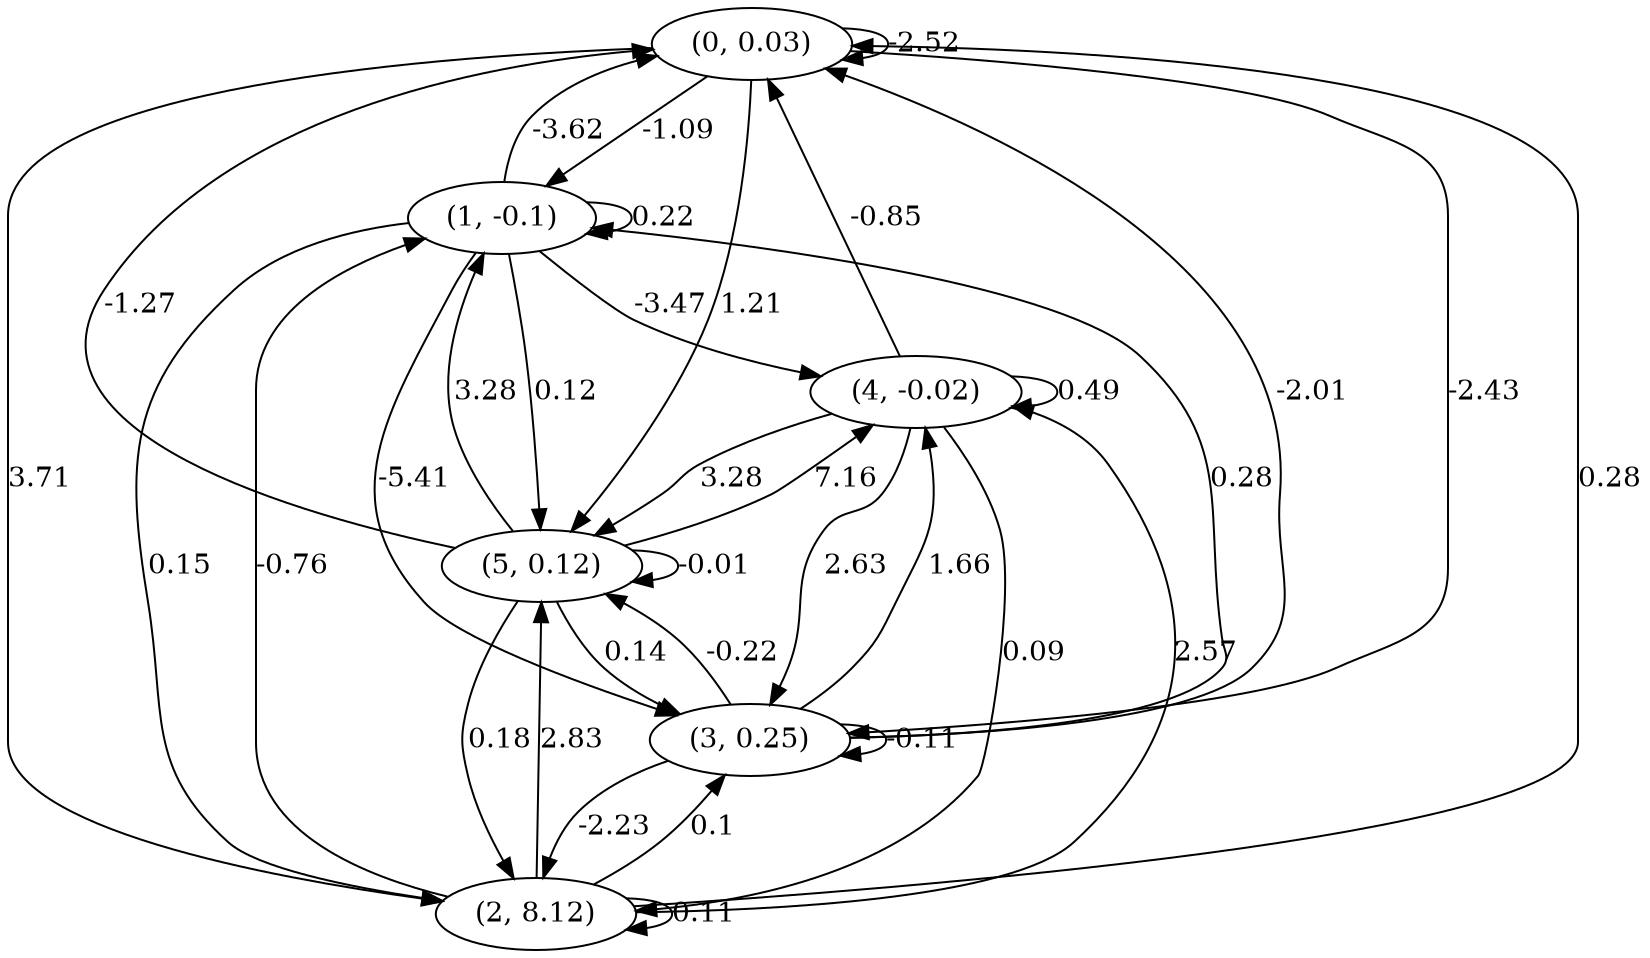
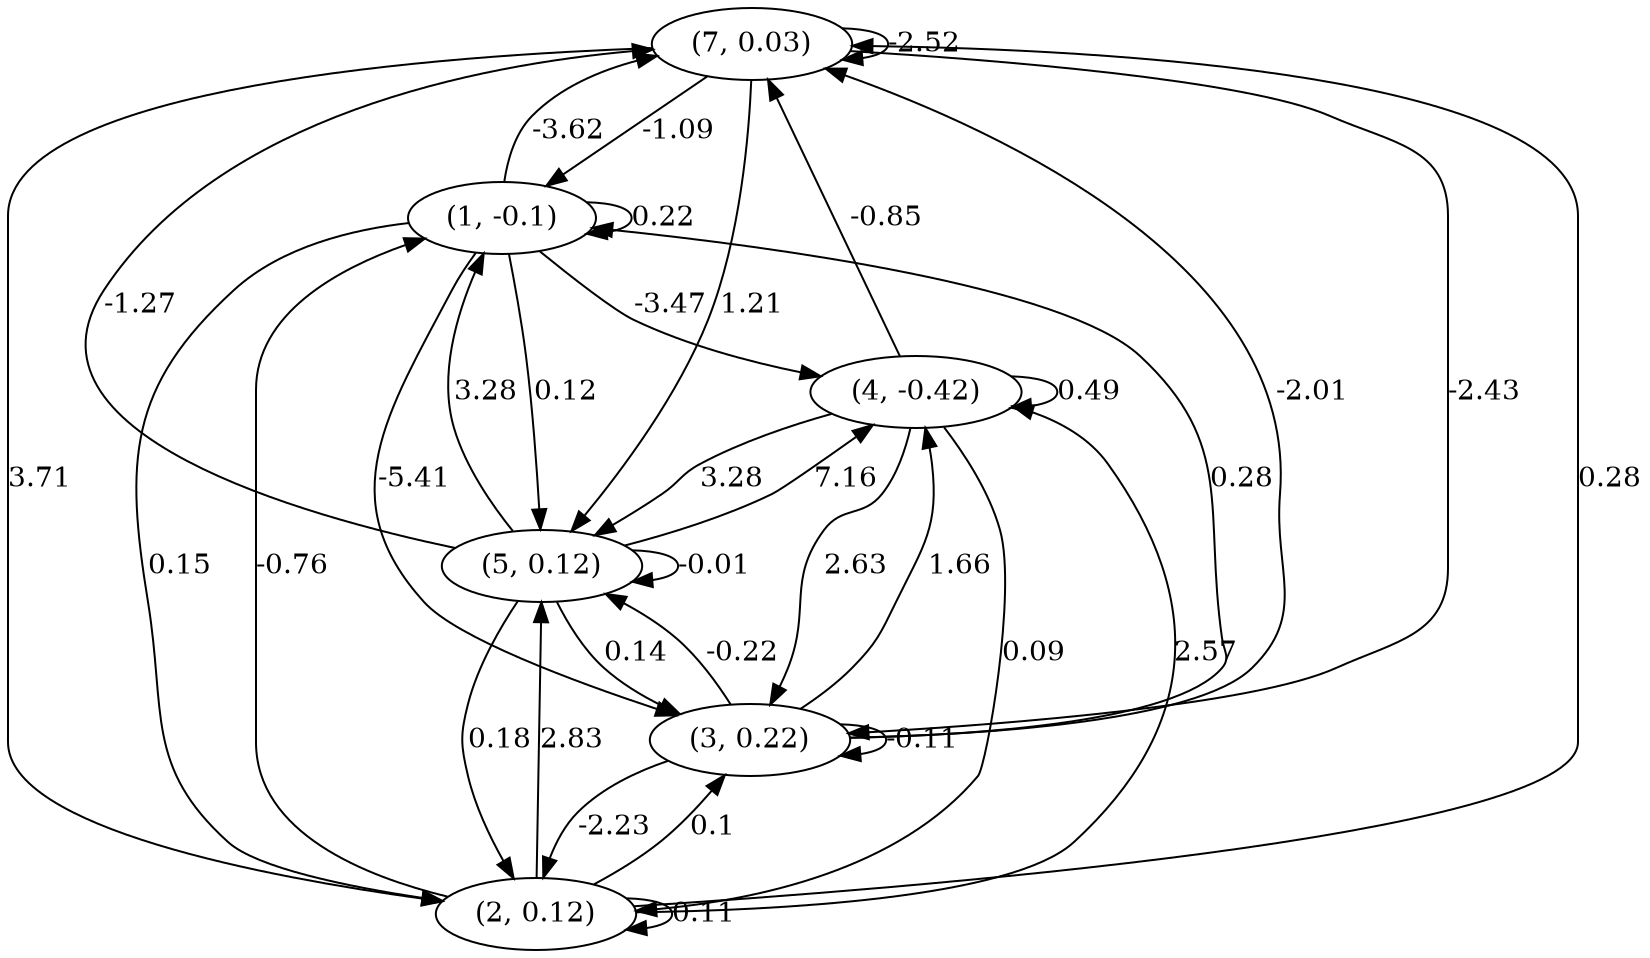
node "(0, 0.03)": label "(0, 0.03)" -> "(7, 0.03)"
node "(4, -0.02)": label "(4, -0.02)" -> "(4, -0.42)"
node "(3, 0.25)": label "(3, 0.25)" -> "(3, 0.22)"
node "(2, 8.12)": label "(2, 8.12)" -> "(2, 0.12)"
